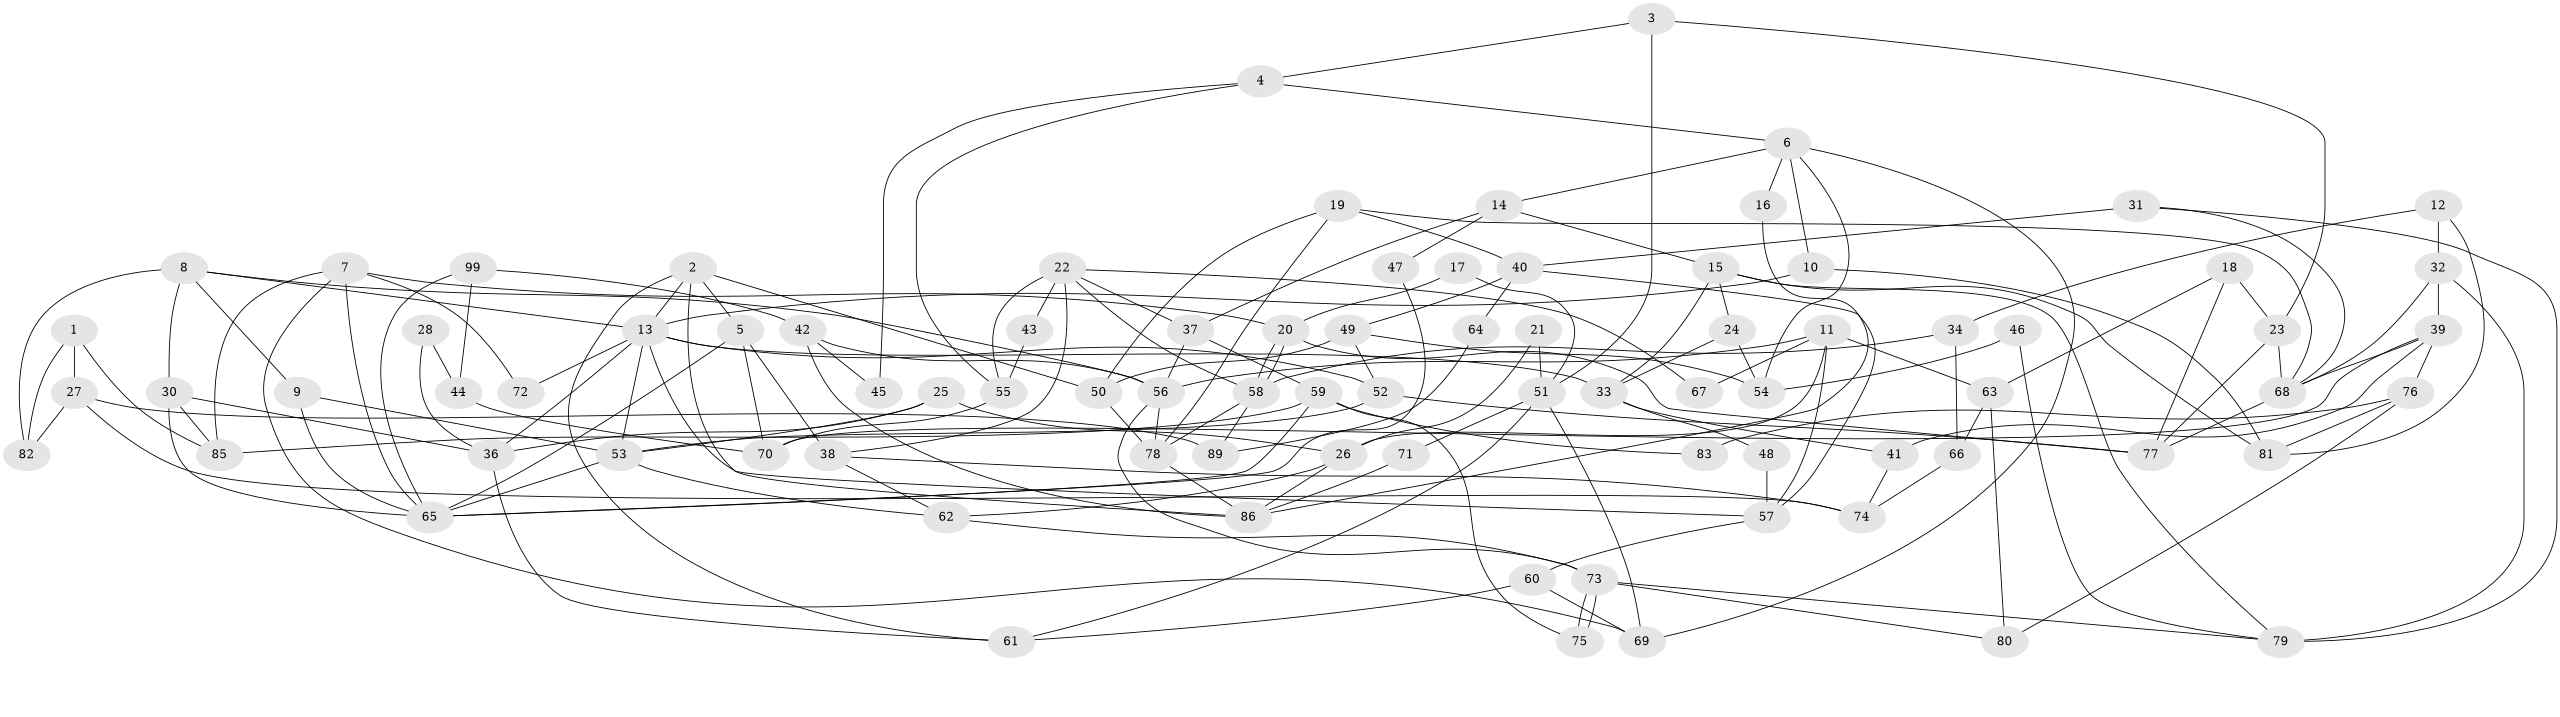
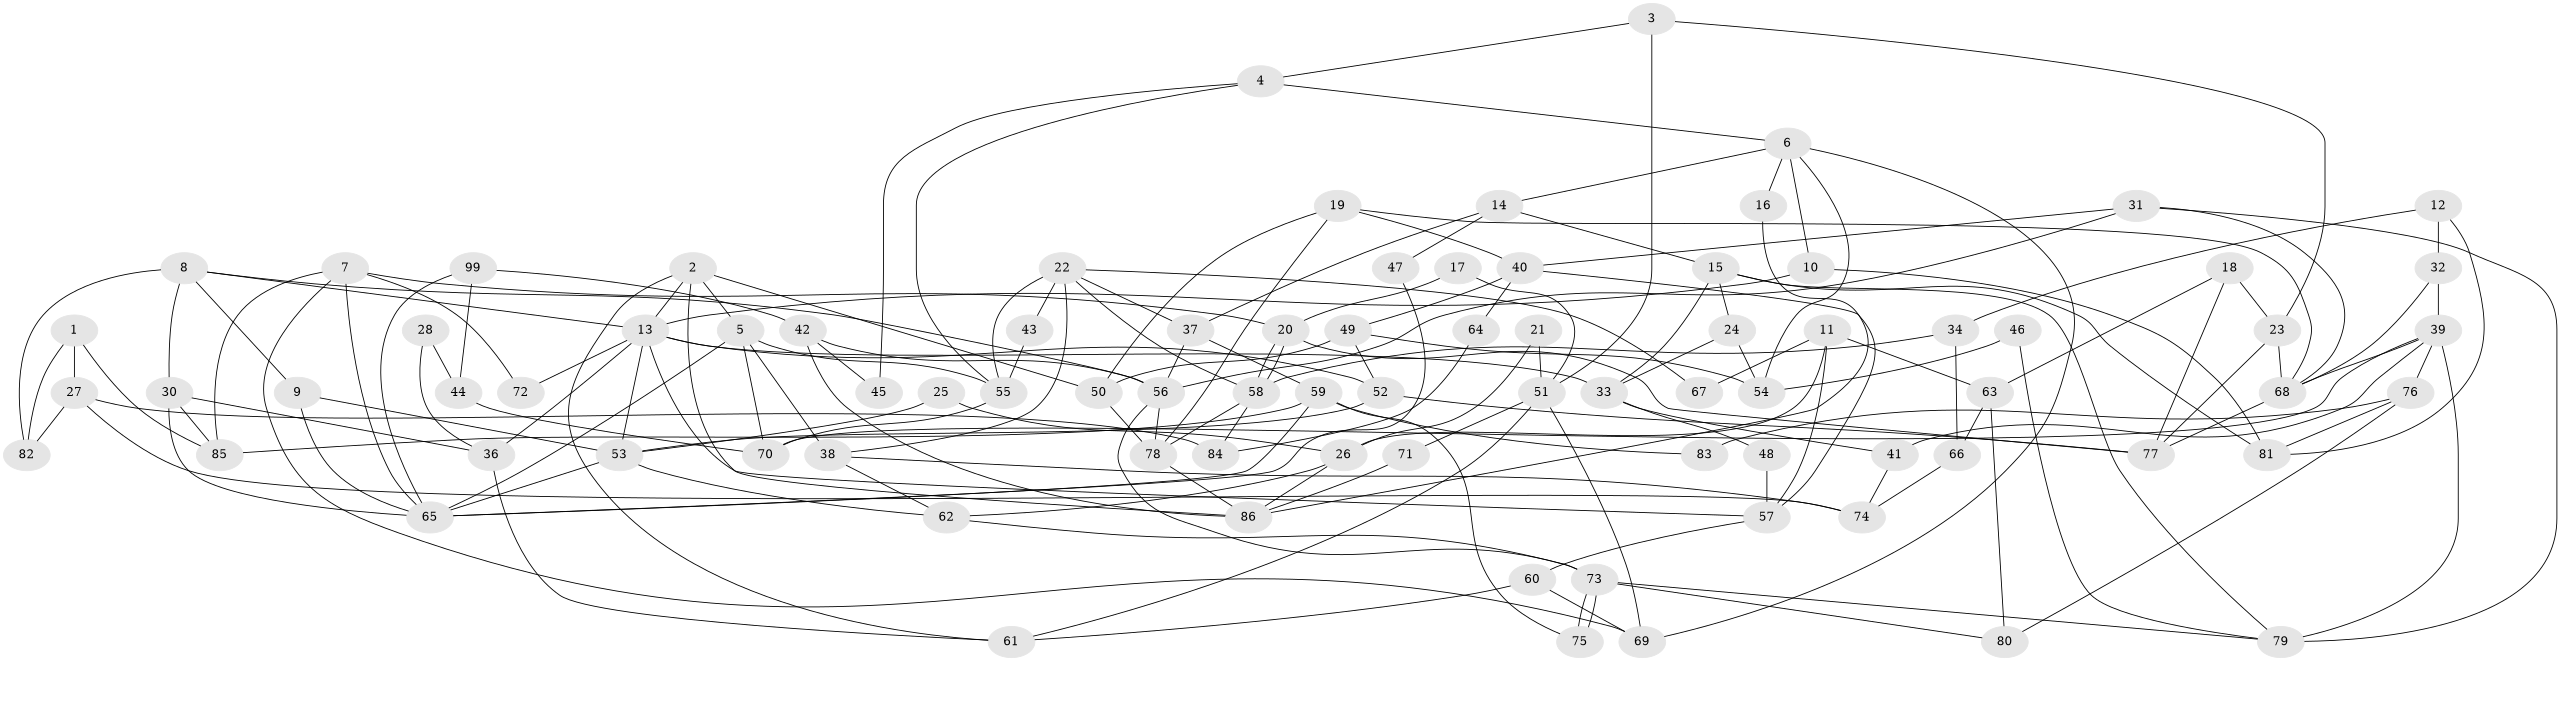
edge "11" -- "56": now "31" -- "56"
edge "5" -- "55": added
edge "25" -- "36": removed
node "89": label "89" -> "84"
edge "32" -- "79": now "39" -- "79"
